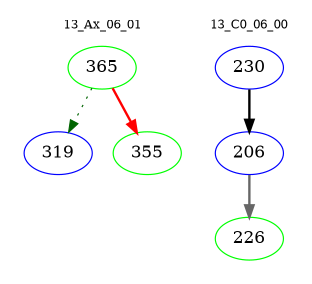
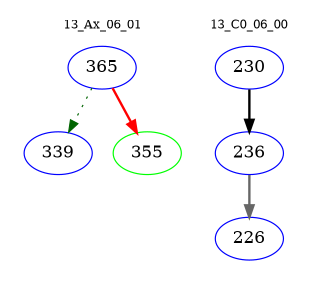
node "365": color green -> blue
node "319": label "319" -> "339"
node "206": label "206" -> "236"
node "226": color green -> blue
